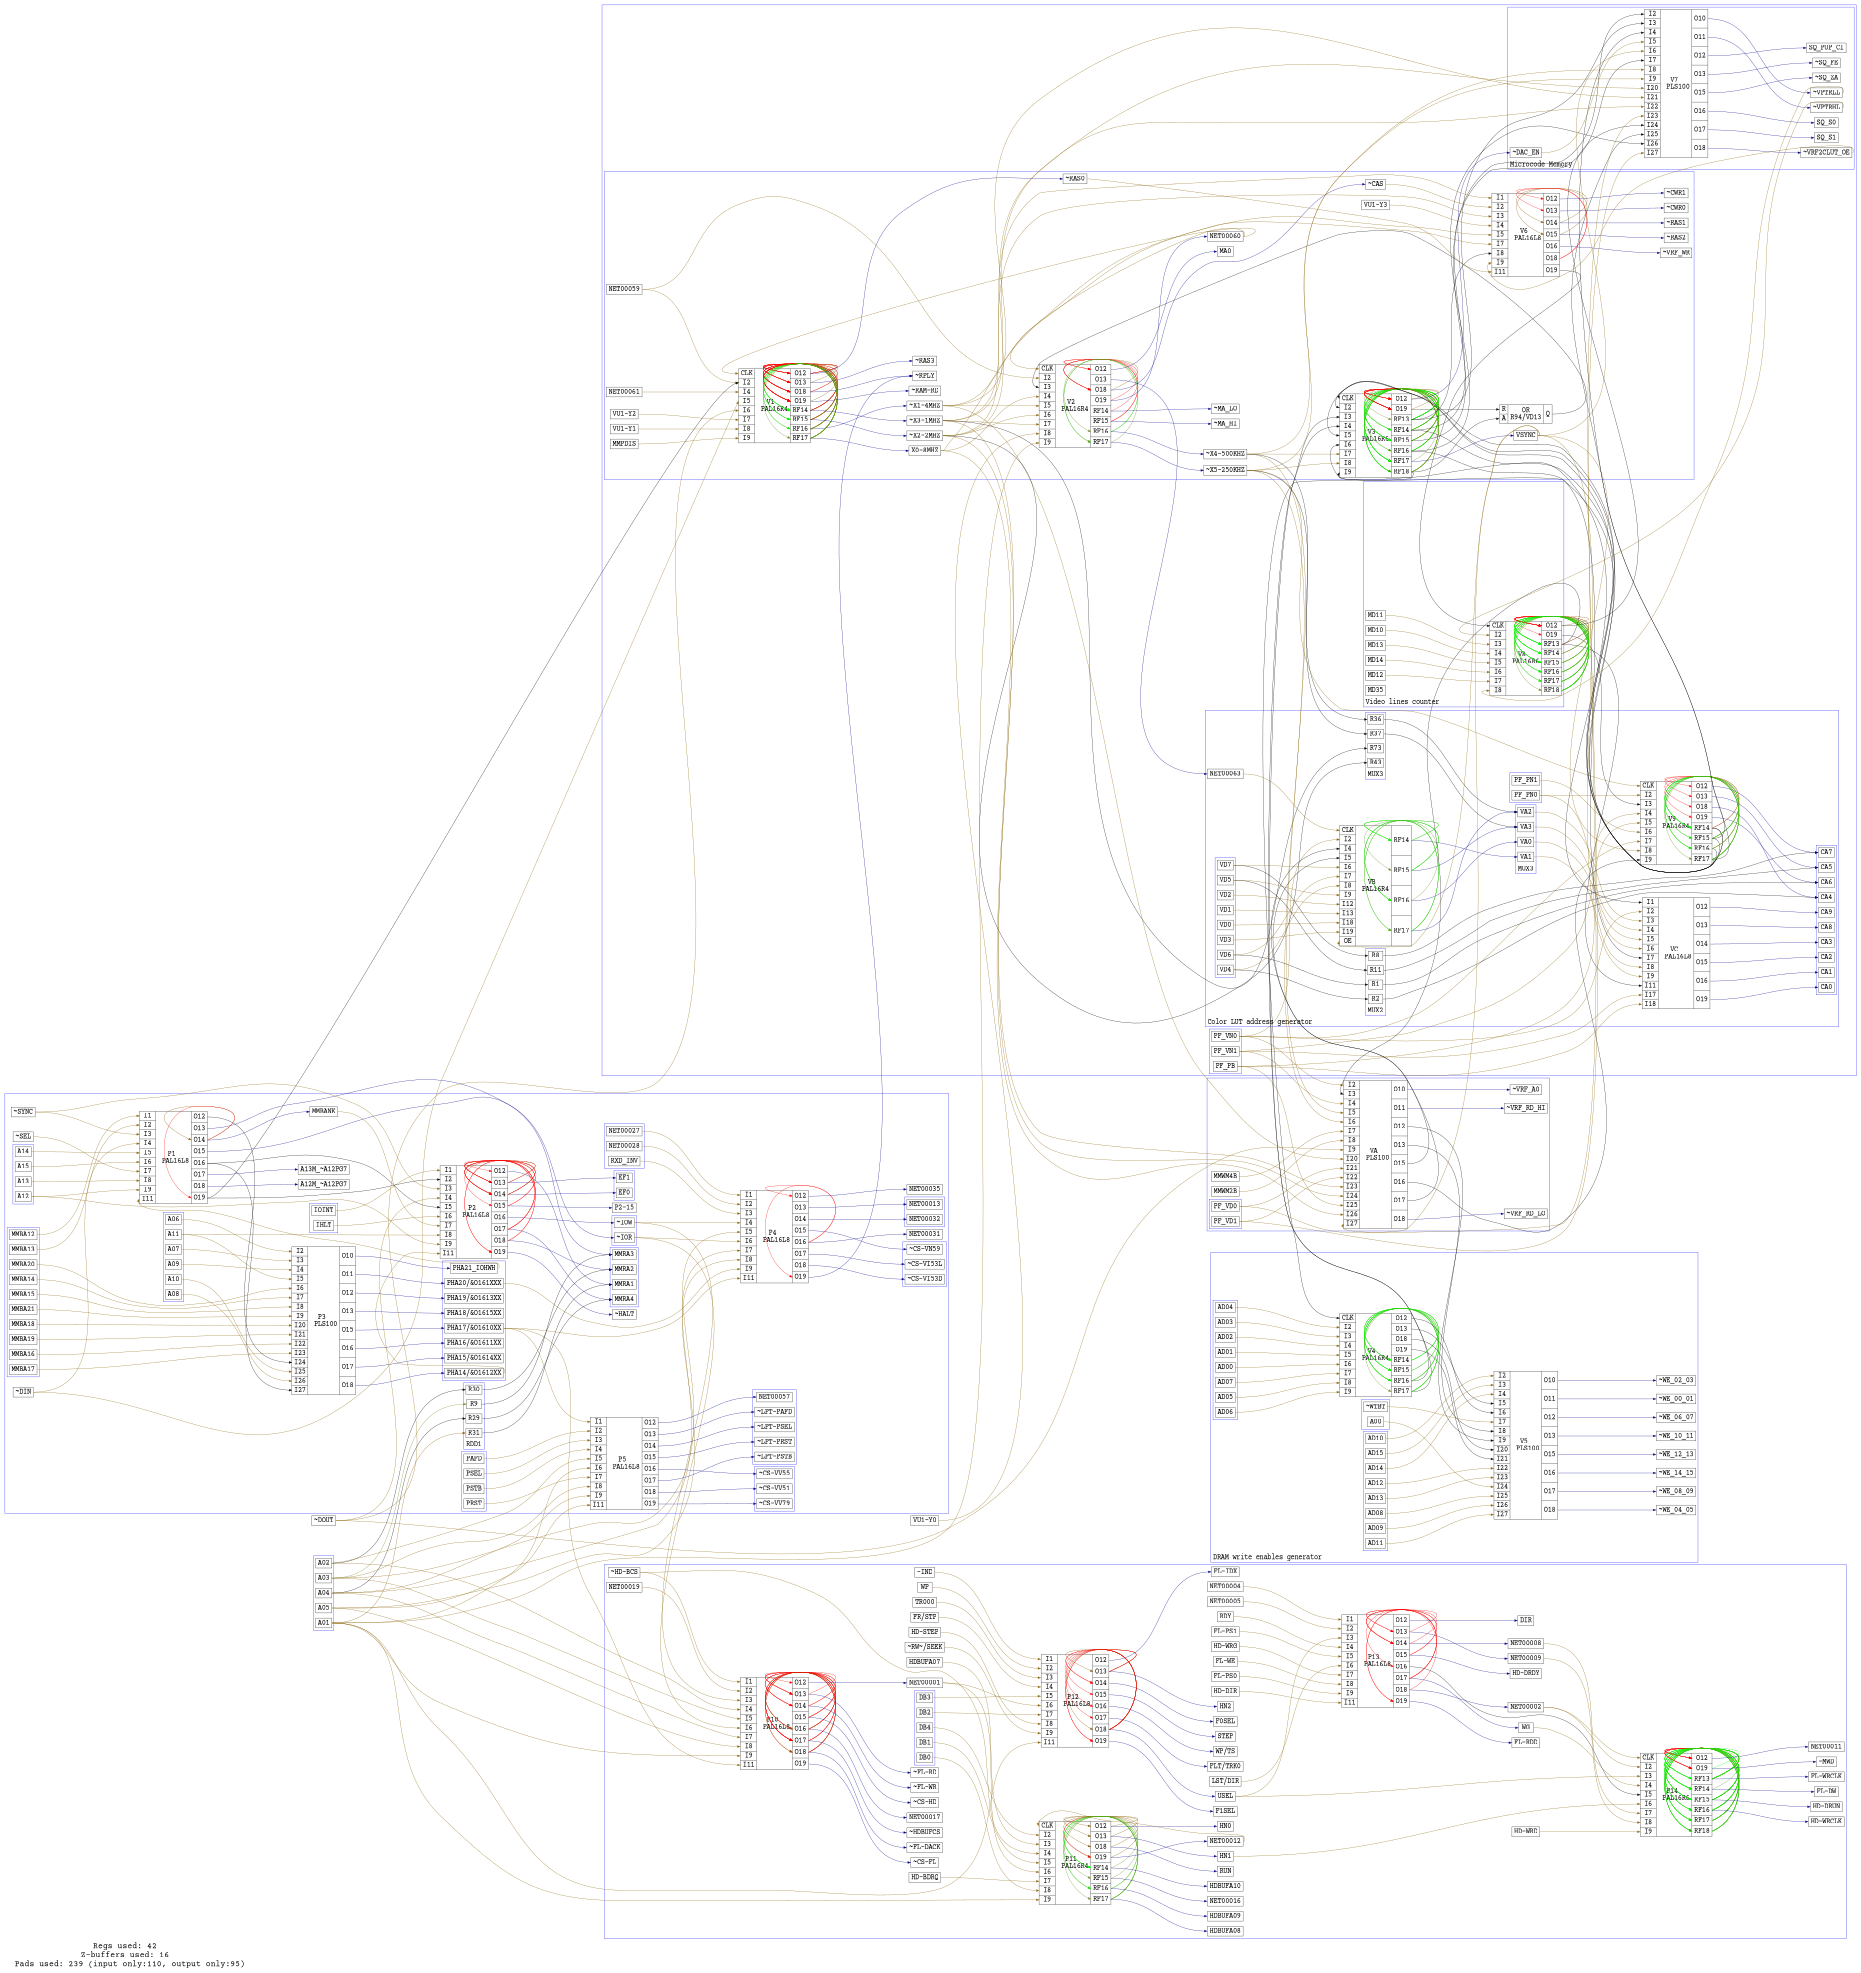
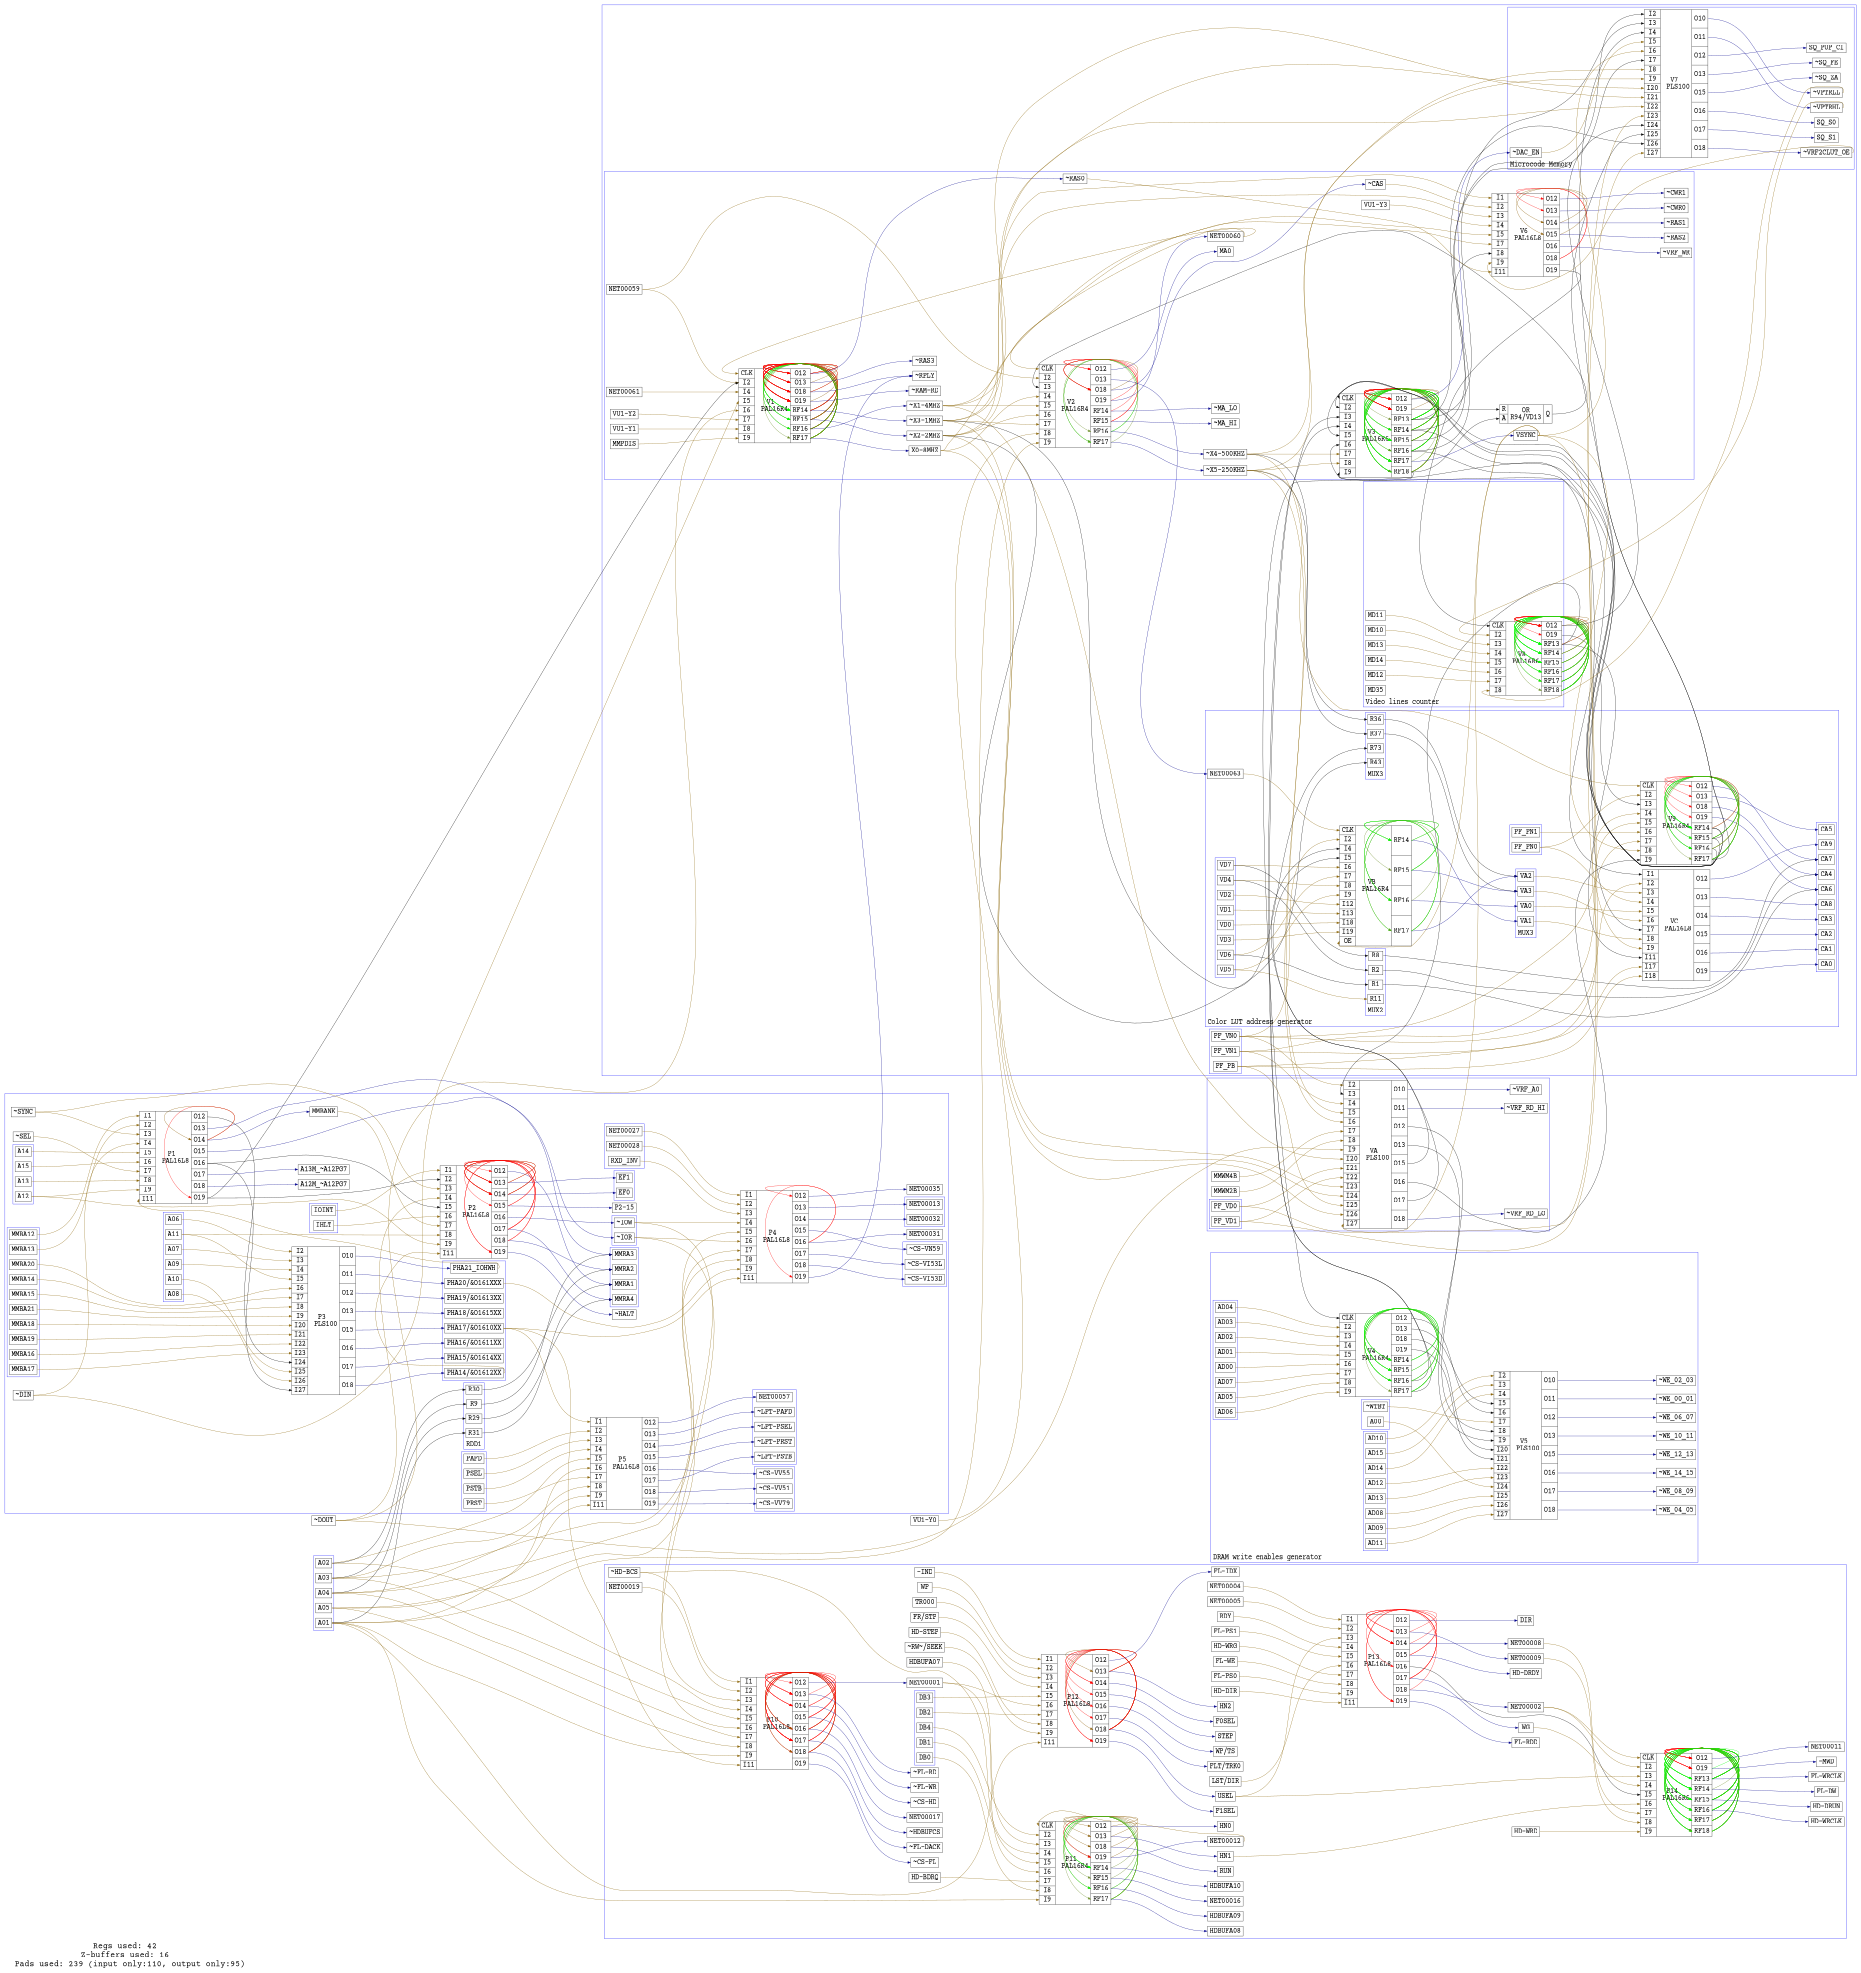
edge "R11" -> "CA5": removed
edge "VD5" -> "R11": color black -> darkgoldenrod4
edge "A03" -> "R9": color olivedrab4 -> black
edge "A01" -> "R31": color orange4 -> black
